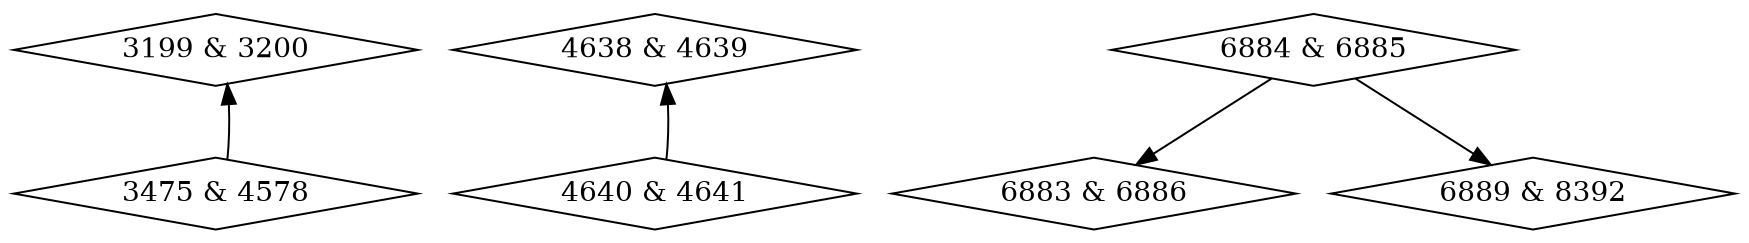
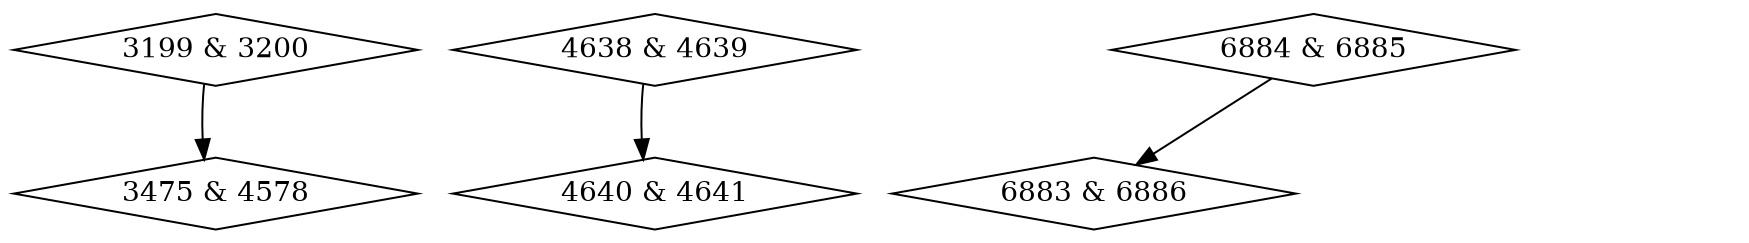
edge "3475 & 4578" -> "3199 & 3200": reversed
edge "4640 & 4641" -> "4638 & 4639": reversed
node "6889 & 8392": removed
